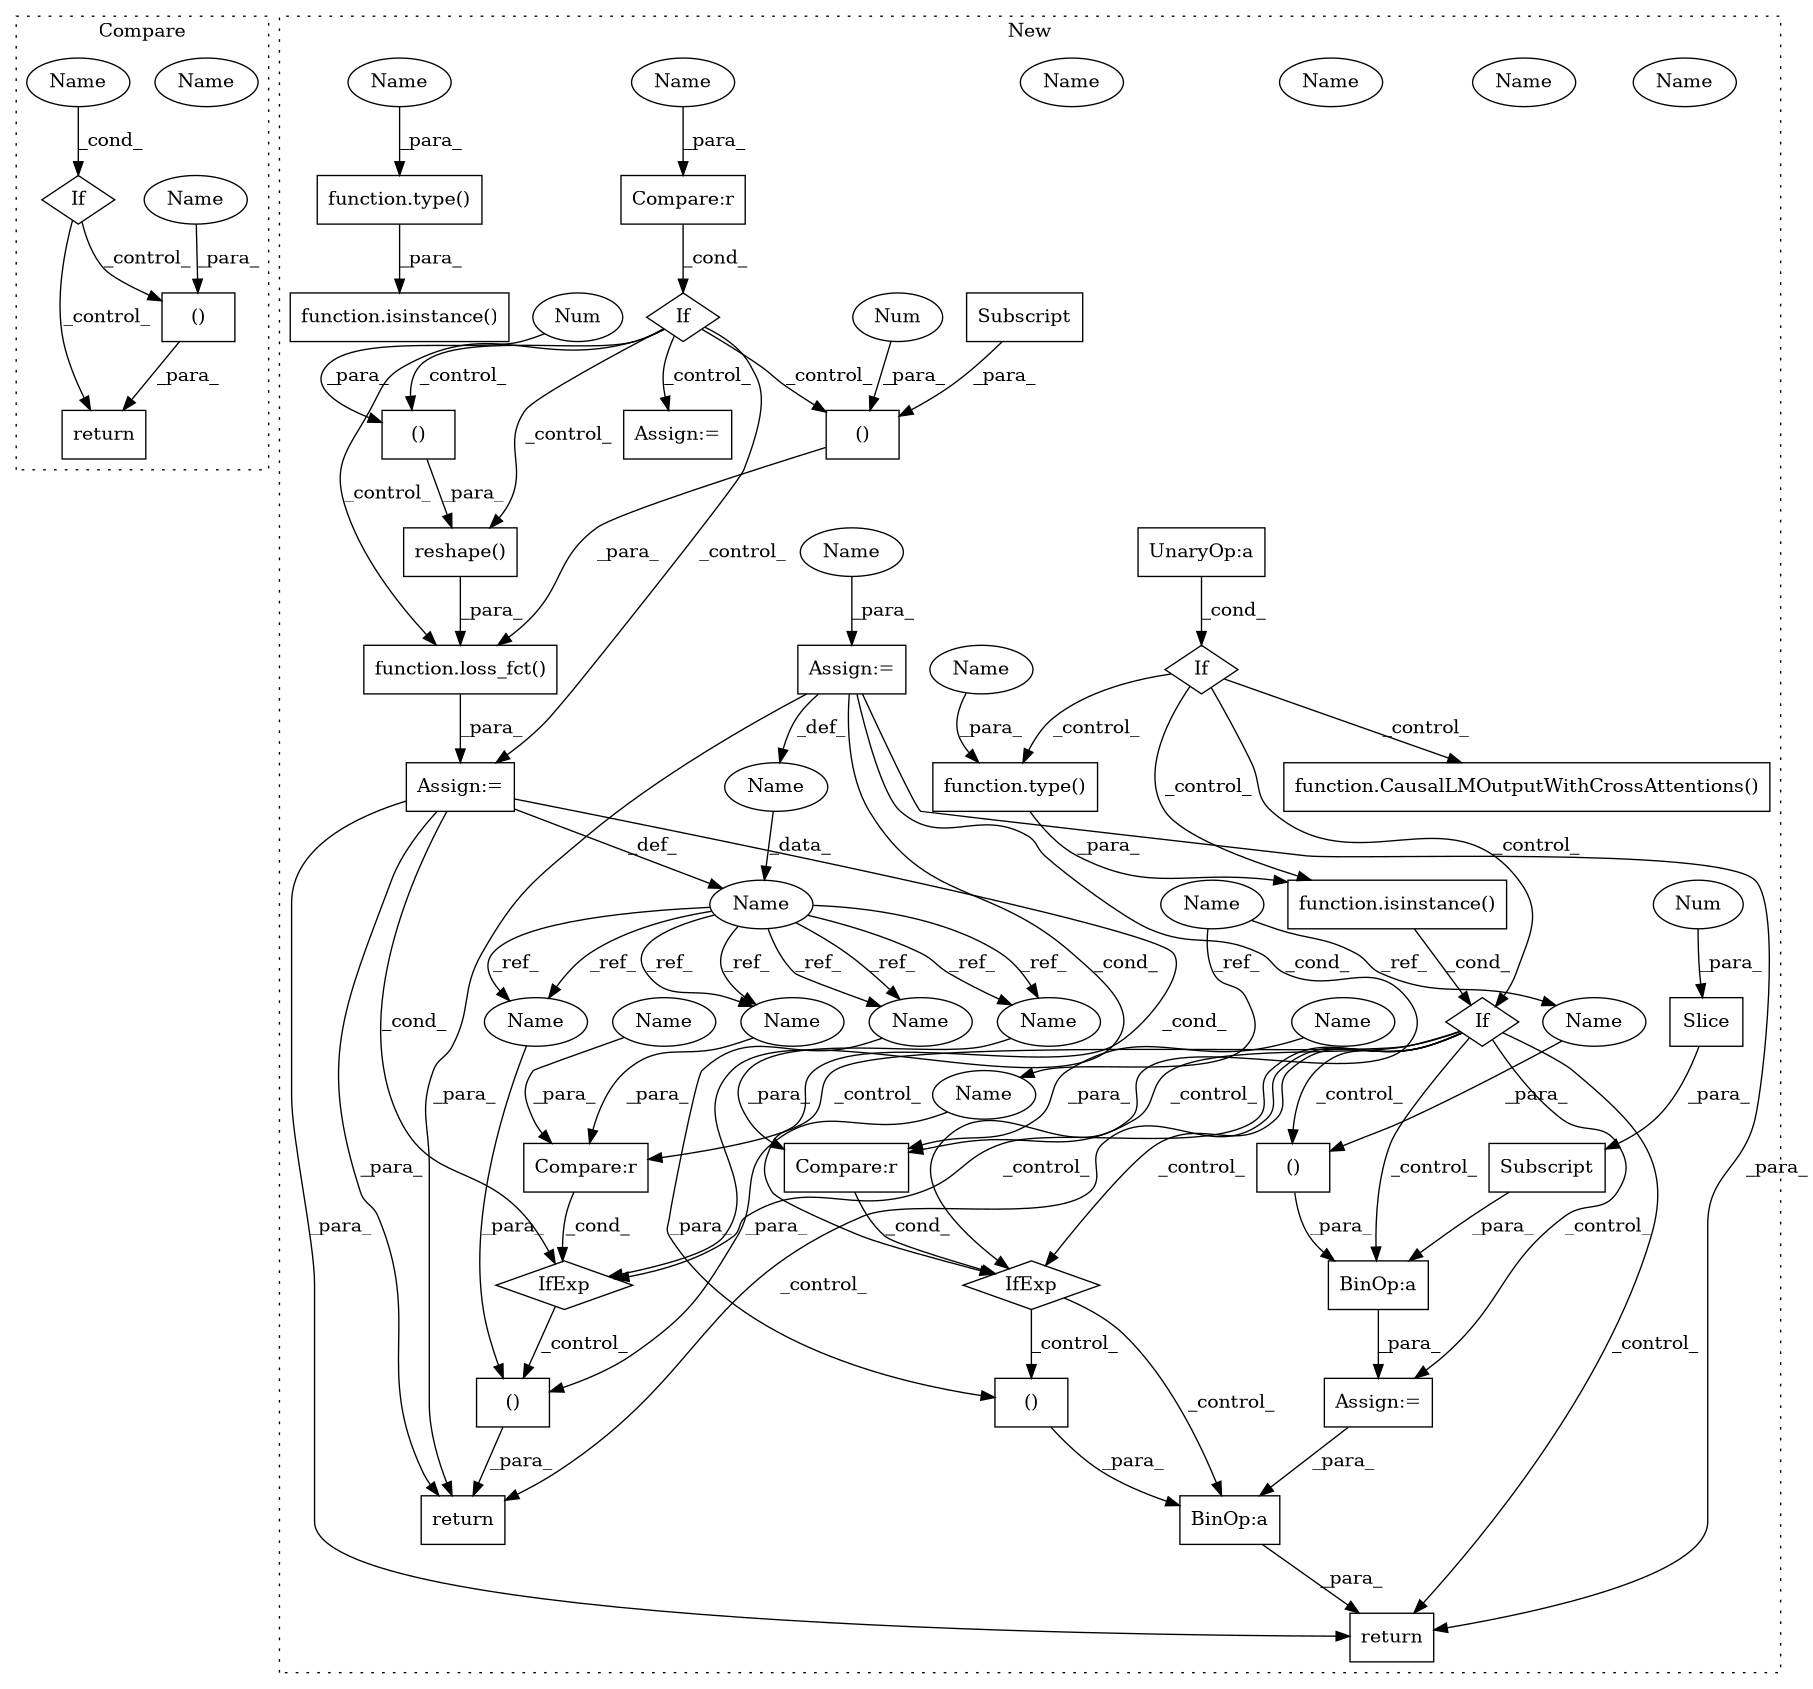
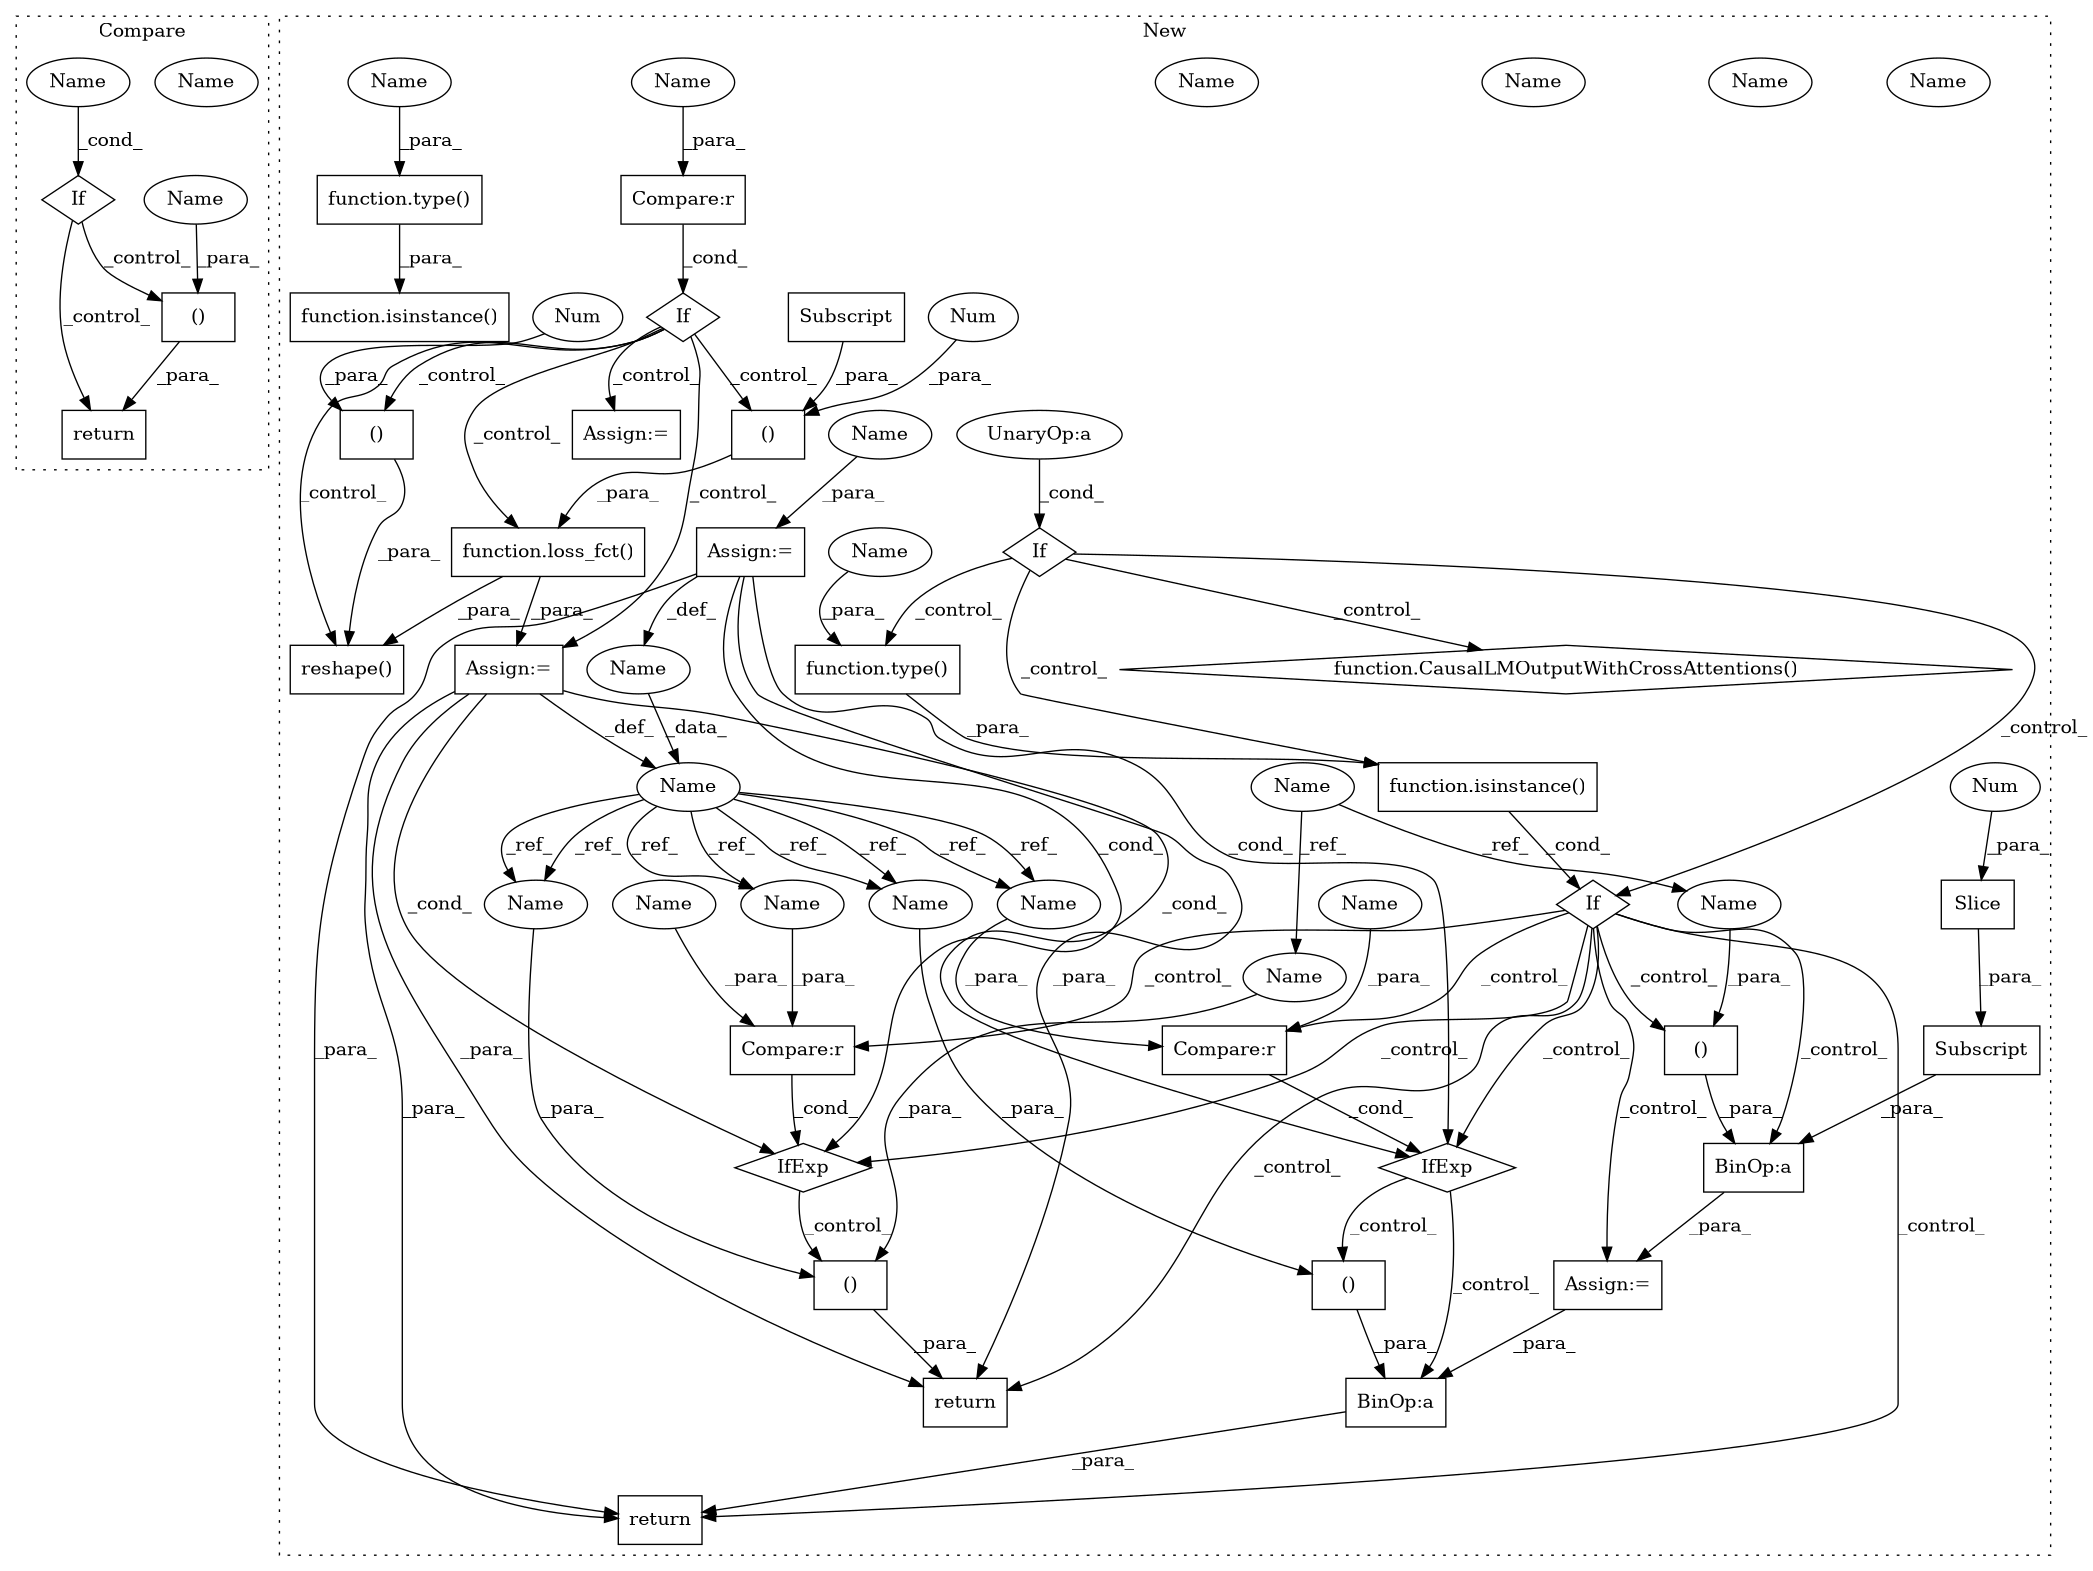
node "UnaryOp:a": shape box -> ellipse
edge "reshape()" -> "function.loss_fct()": reversed
node "function.CausalLMOutputWithCrossAttentions()": shape box -> diamond
